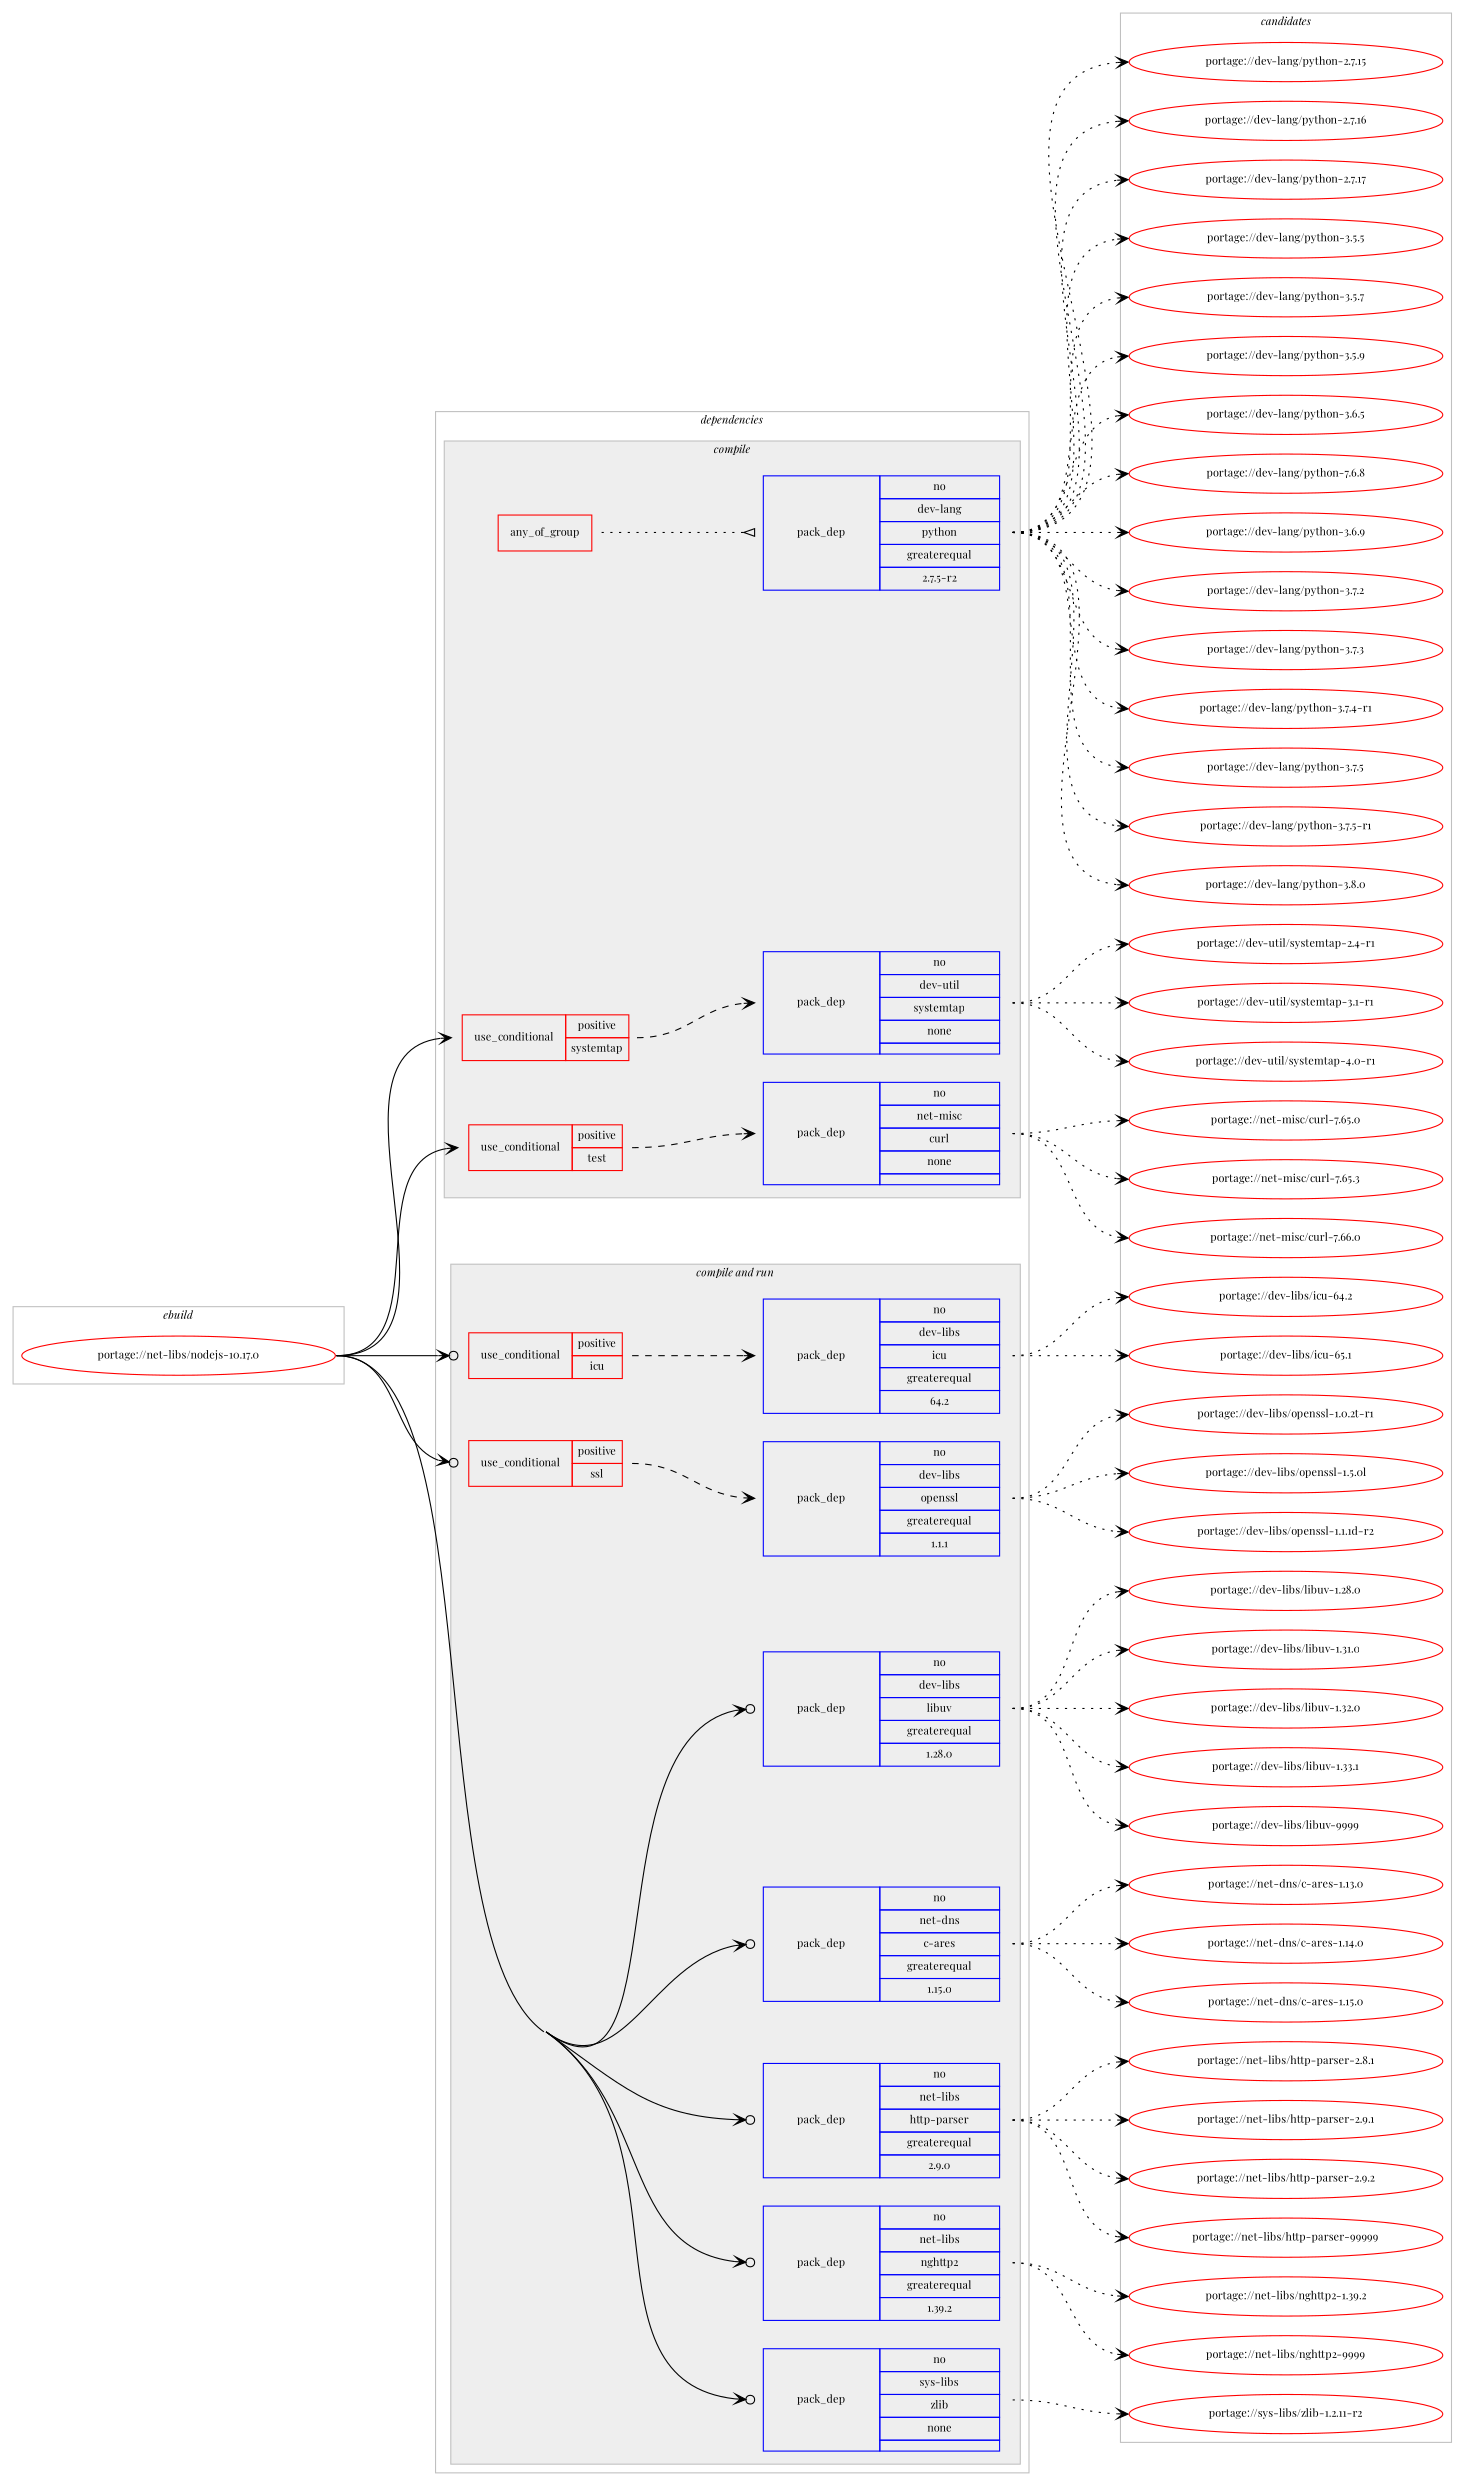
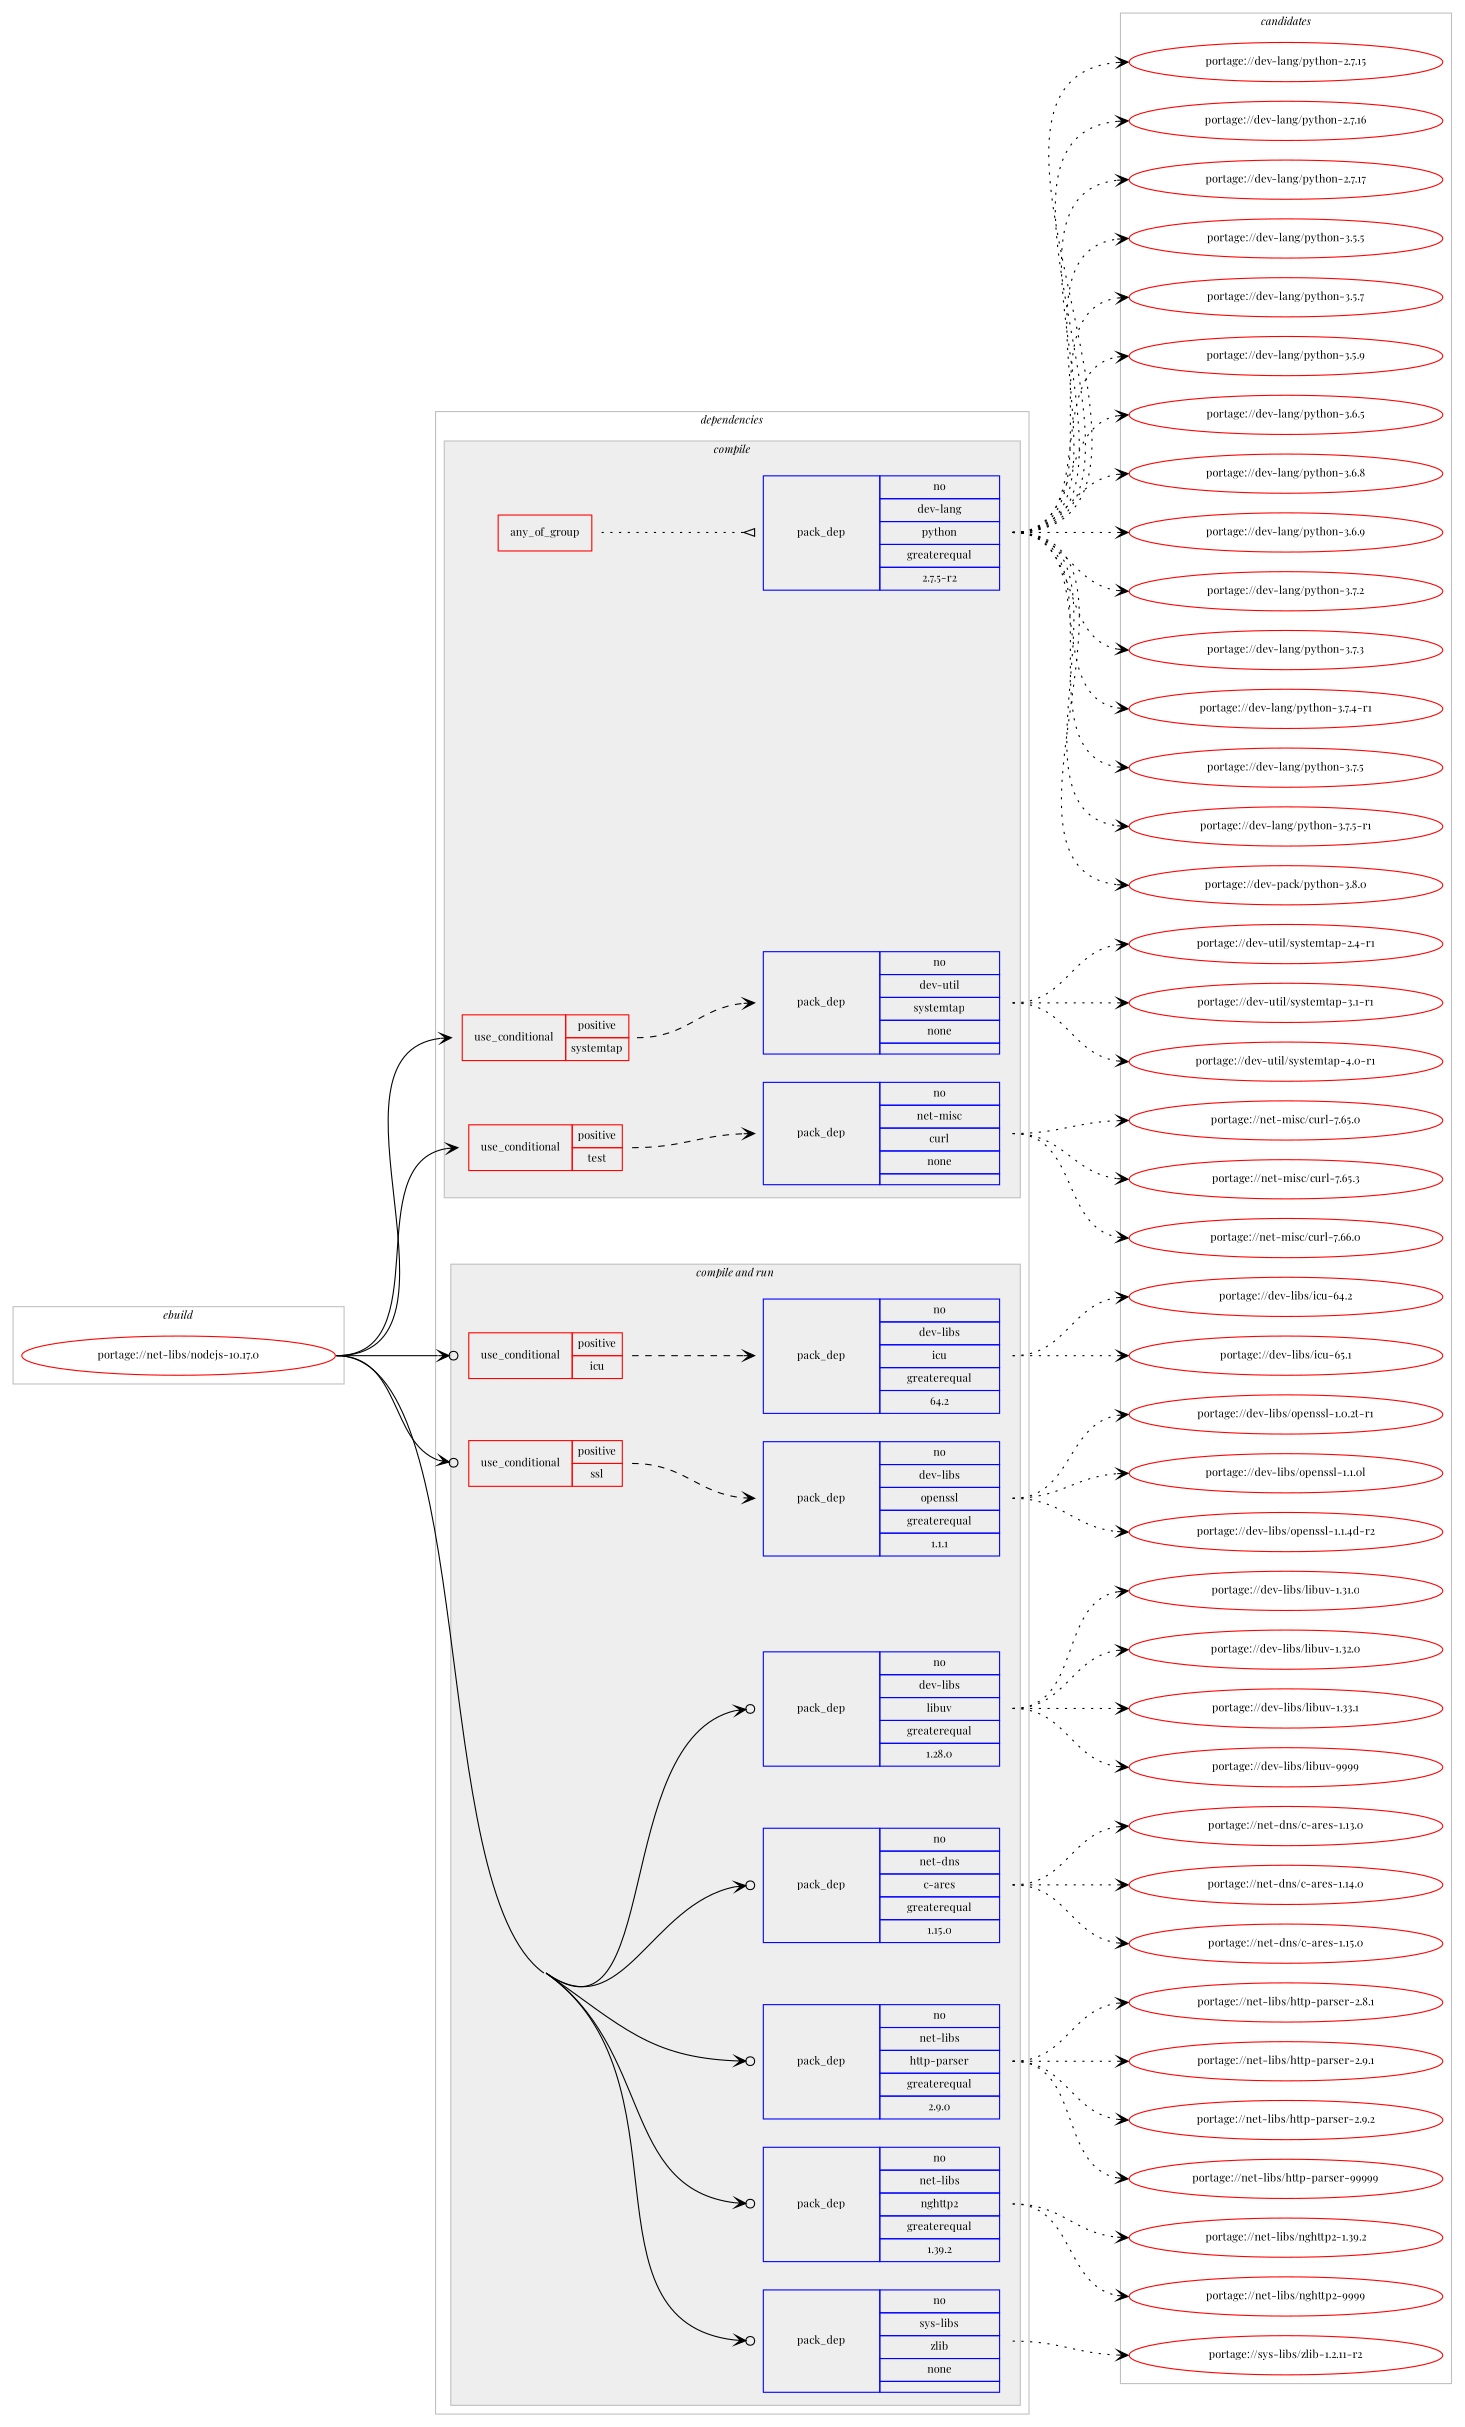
node "portage://dev-lang/python-7.6.8": label "portage://dev-lang/python-7.6.8" -> "portage://dev-lang/python-3.6.8"
node "portage://dev-lang/python-3.8.0": label "portage://dev-lang/python-3.8.0" -> "portage://dev-pack/python-3.8.0"
node "portage://dev-libs/openssl-1.5.0l": label "portage://dev-libs/openssl-1.5.0l" -> "portage://dev-libs/openssl-1.1.0l"
node "portage://dev-libs/openssl-1.1.1d-r2": label "portage://dev-libs/openssl-1.1.1d-r2" -> "portage://dev-libs/openssl-1.1.4d-r2"
node "portage://dev-libs/libuv-1.28.0": removed
